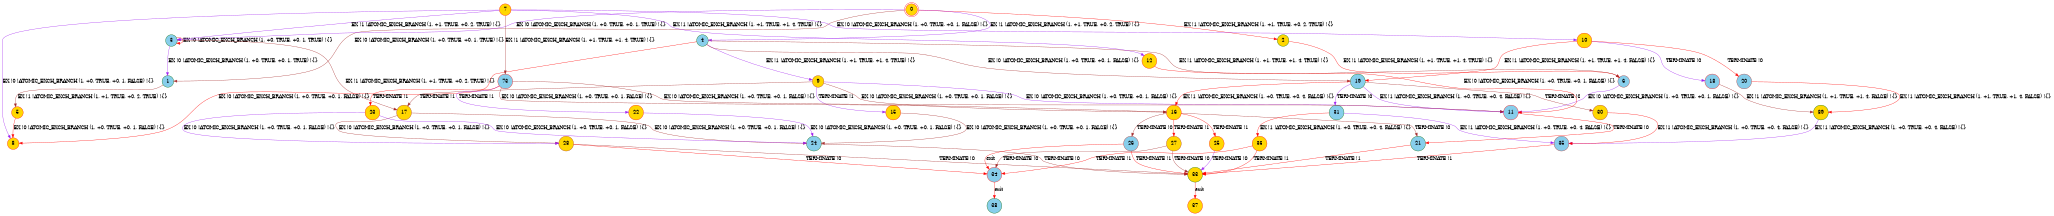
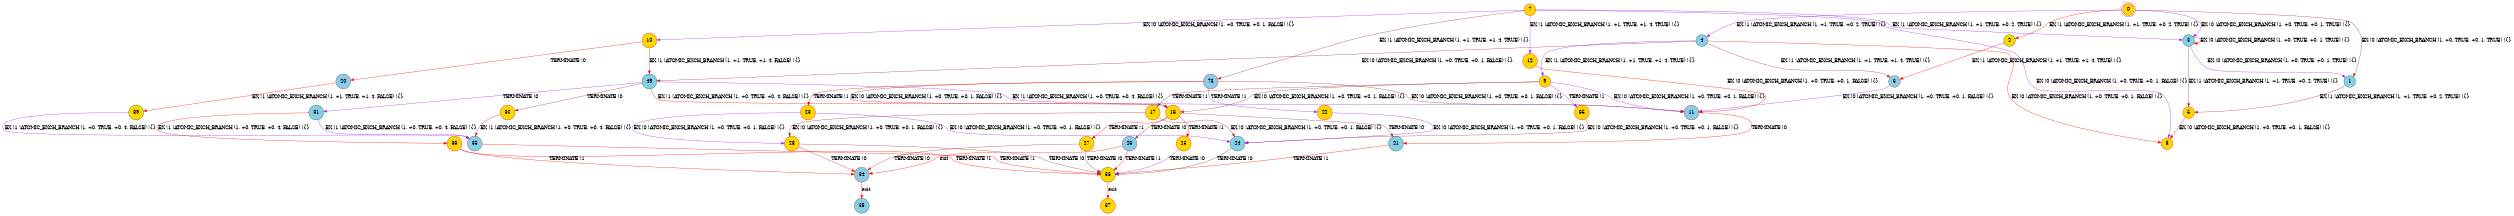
edge "3" -> "17": now "3" -> "5"
node "19": label "19" -> "49"
node "18": removed
node "15": label "15" -> "65"
